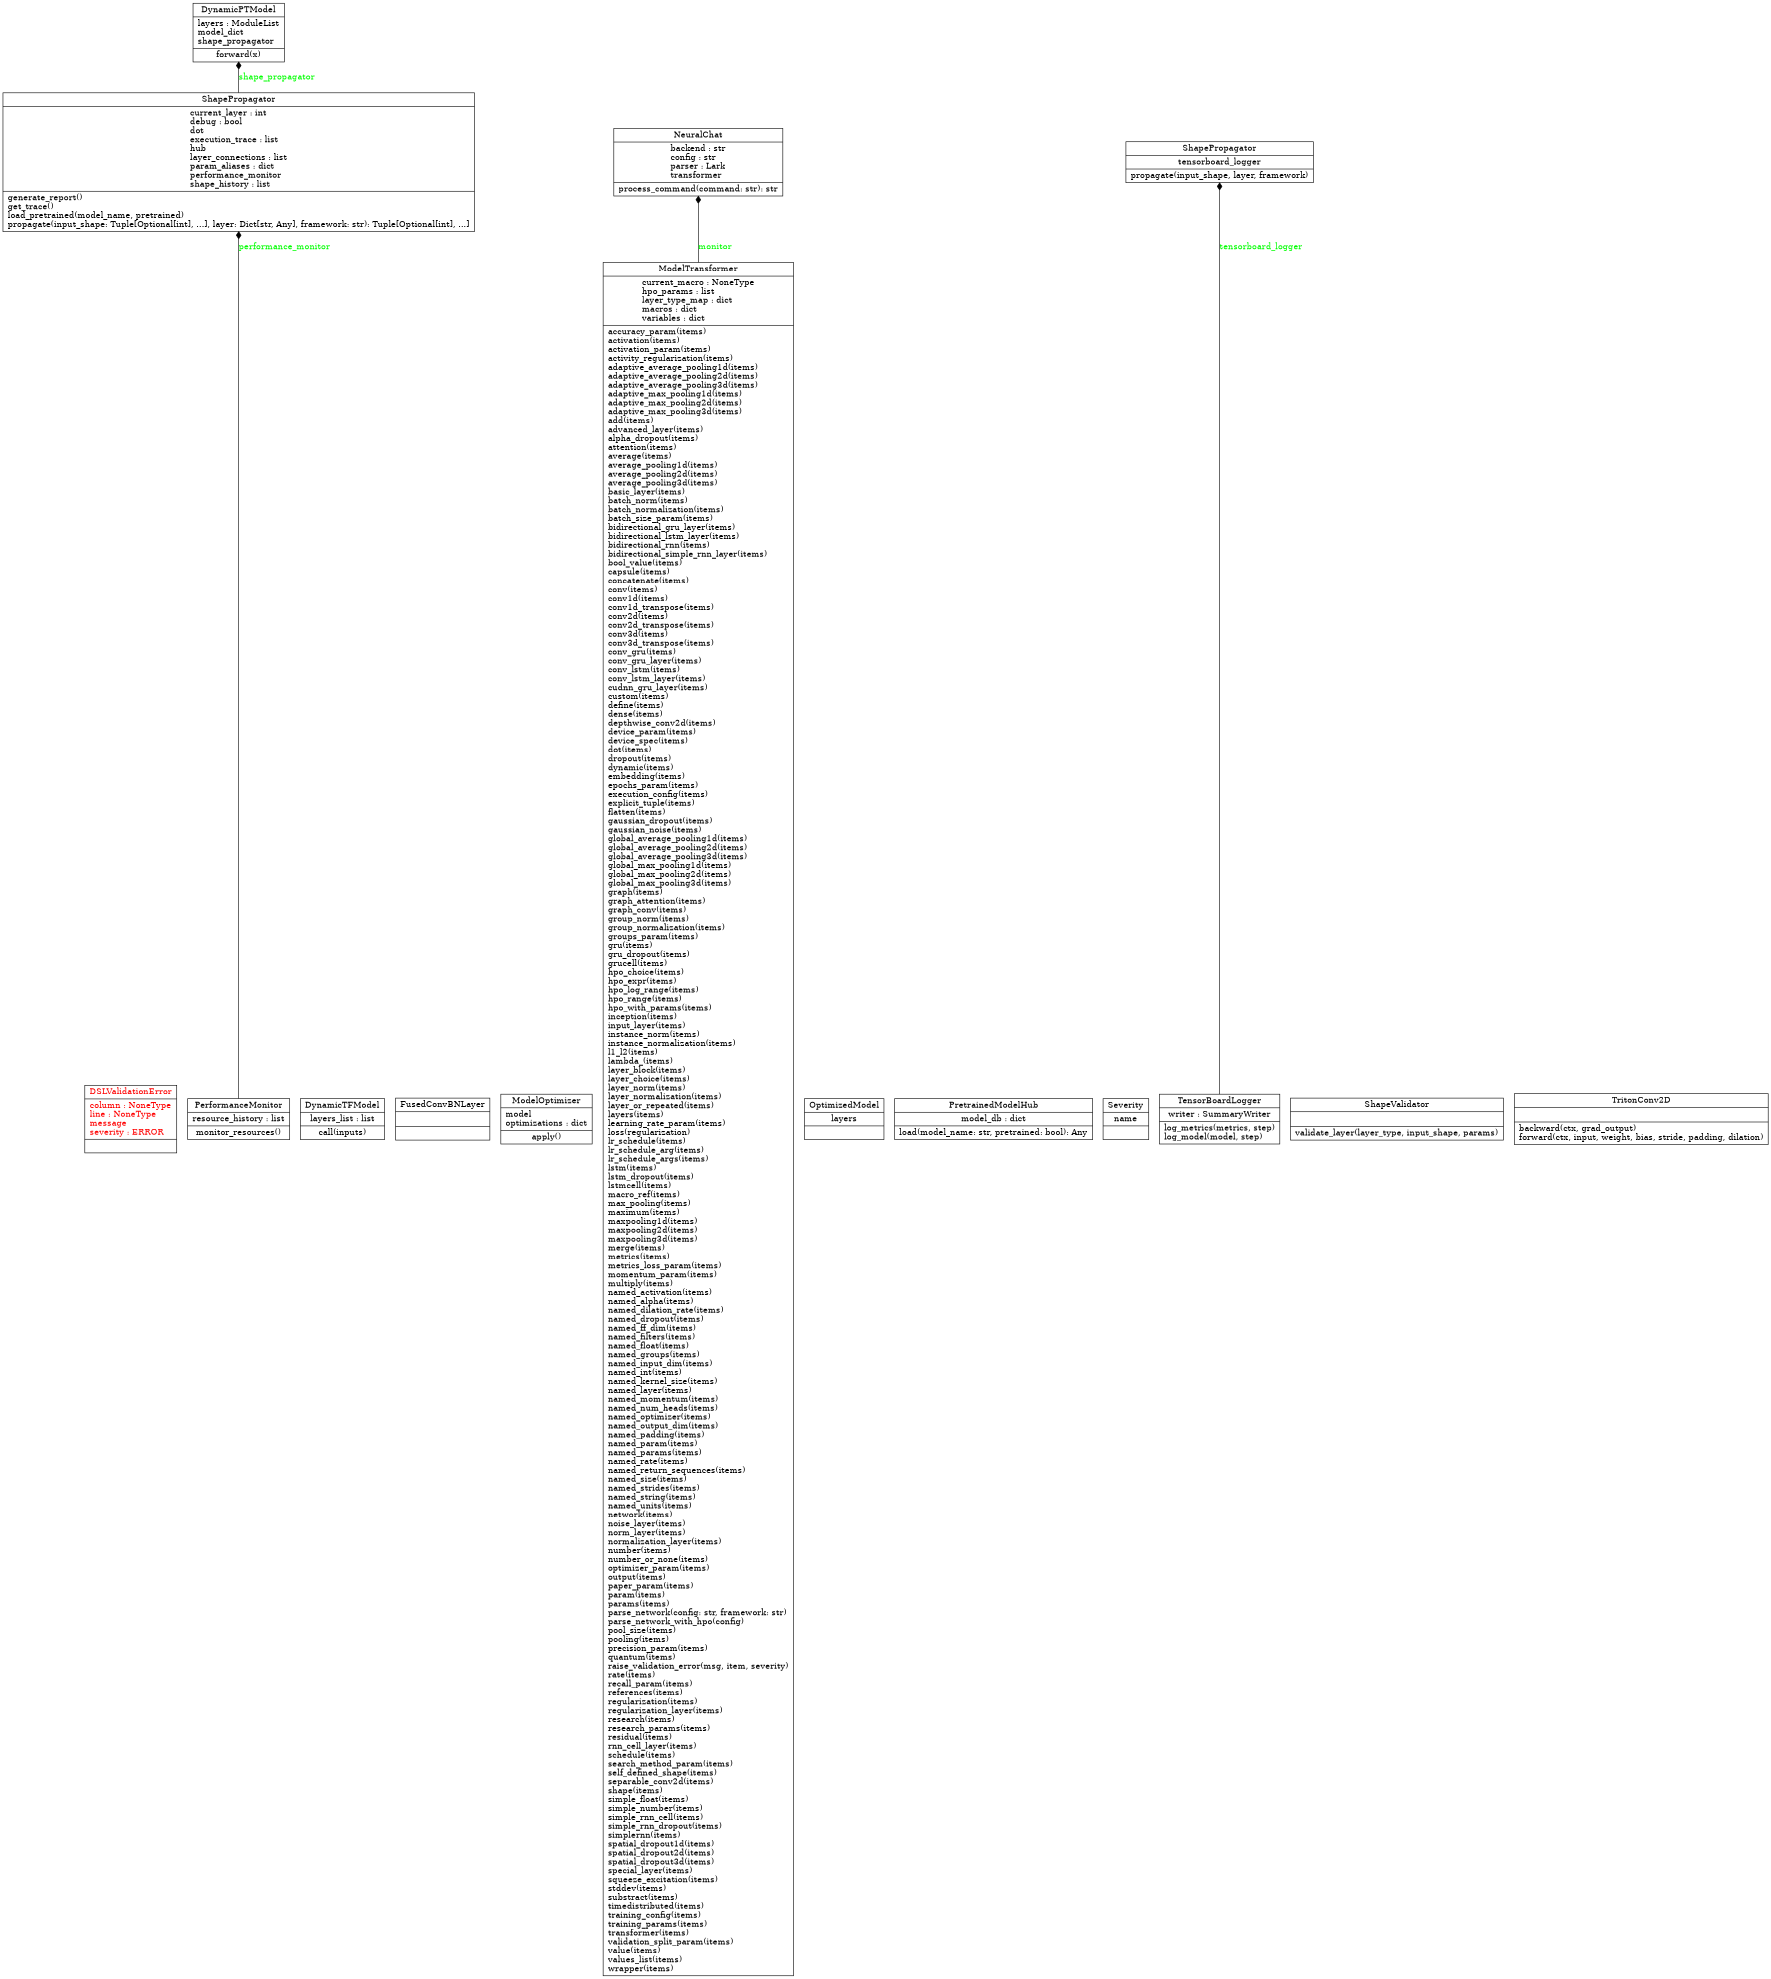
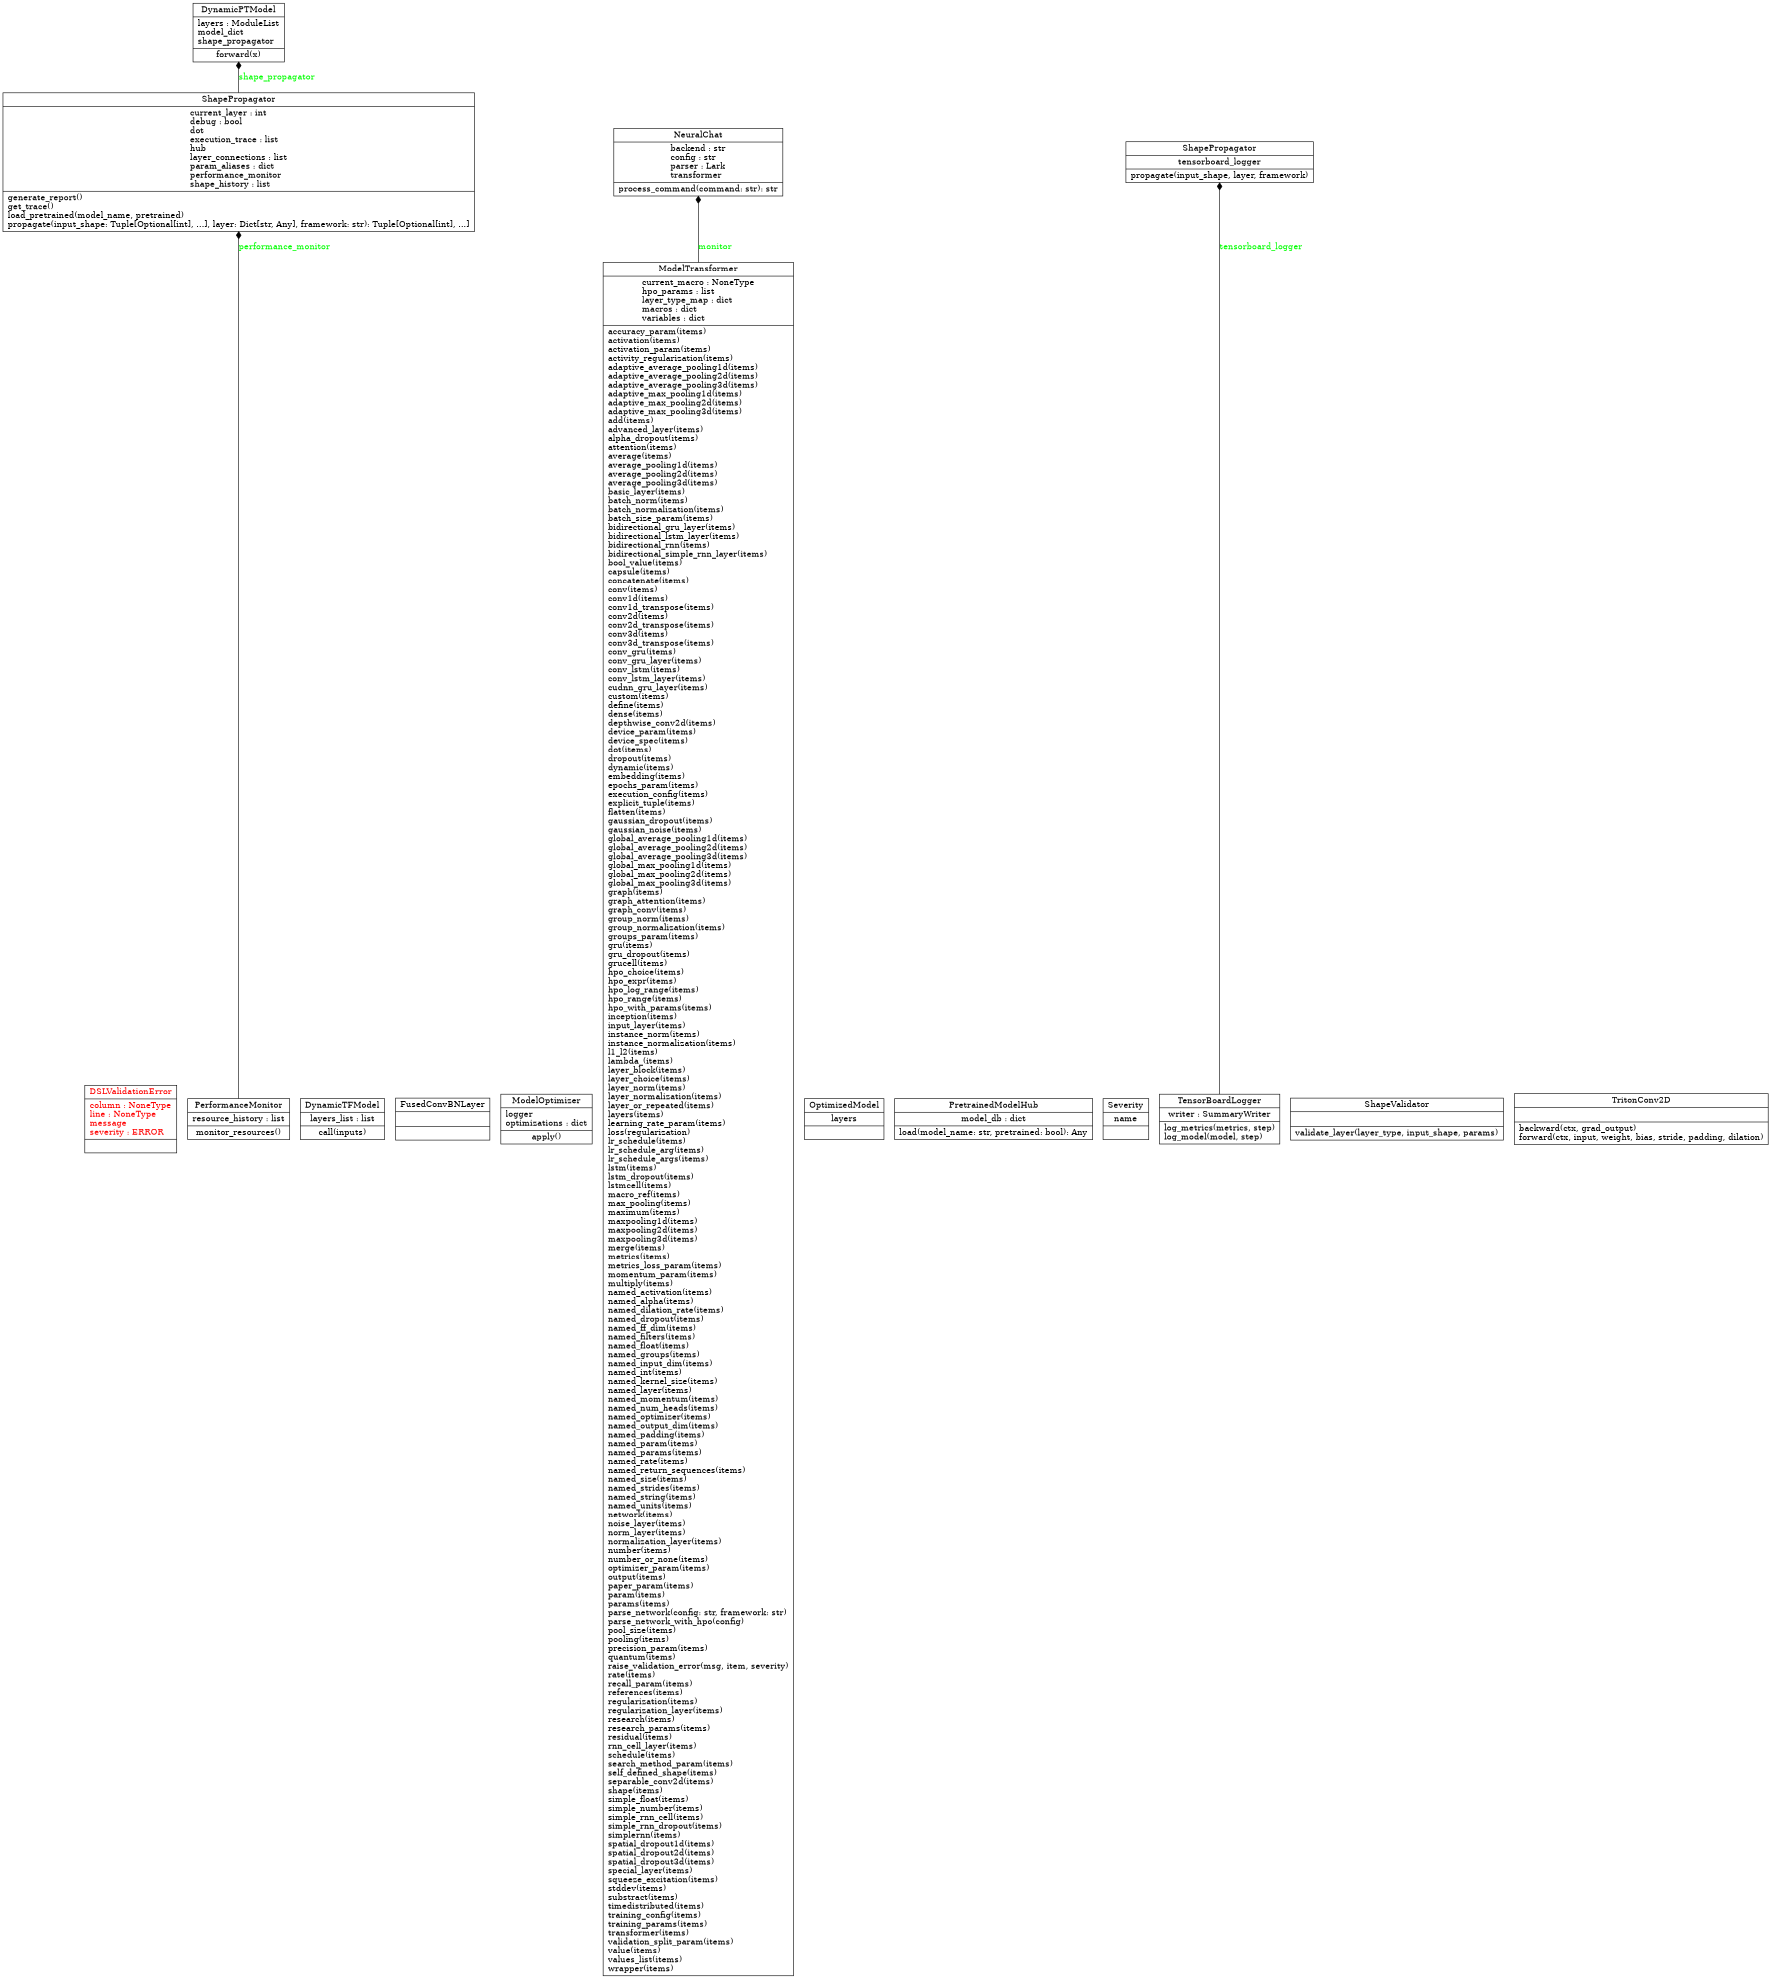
node "ModelOptimizer": text "model" -> "logger"
